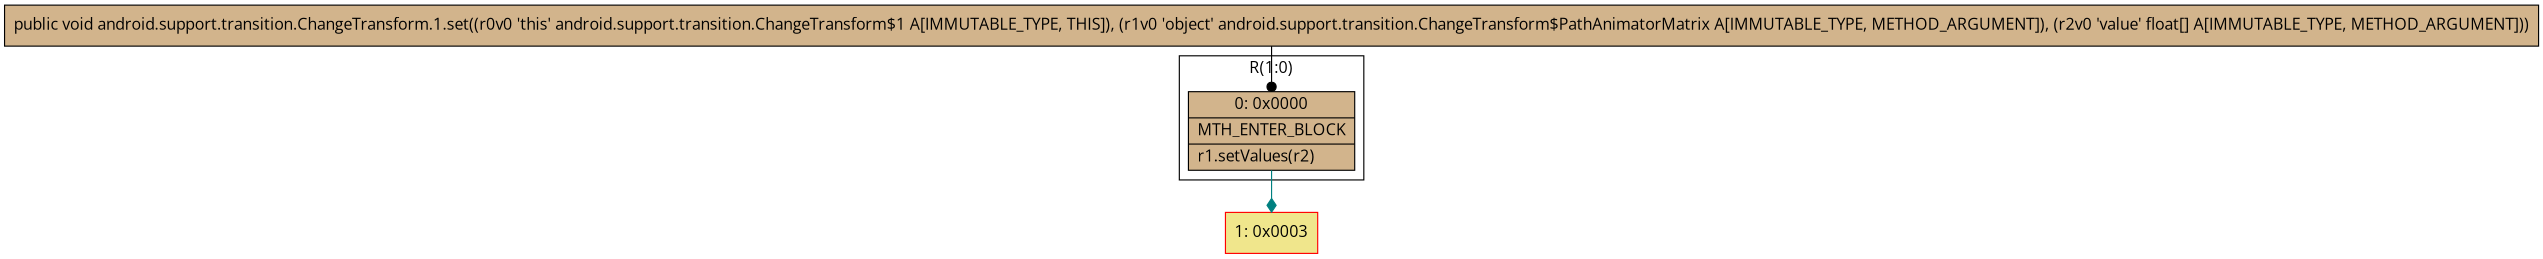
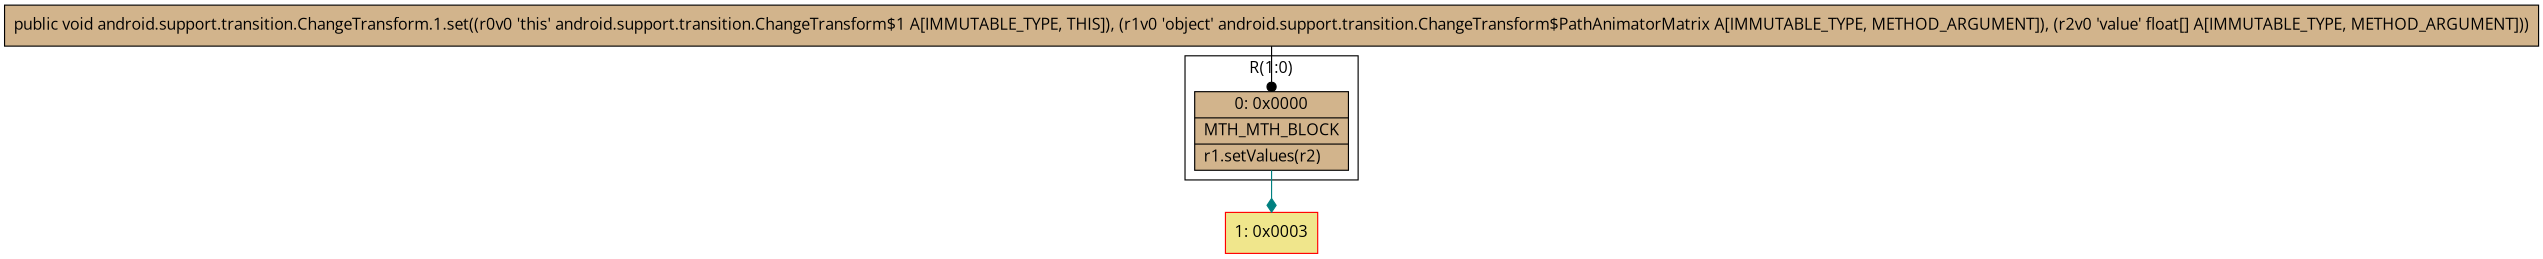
node "0: 0x0000": text "MTH_ENTER_BLOCK" -> "MTH_MTH_BLOCK"
